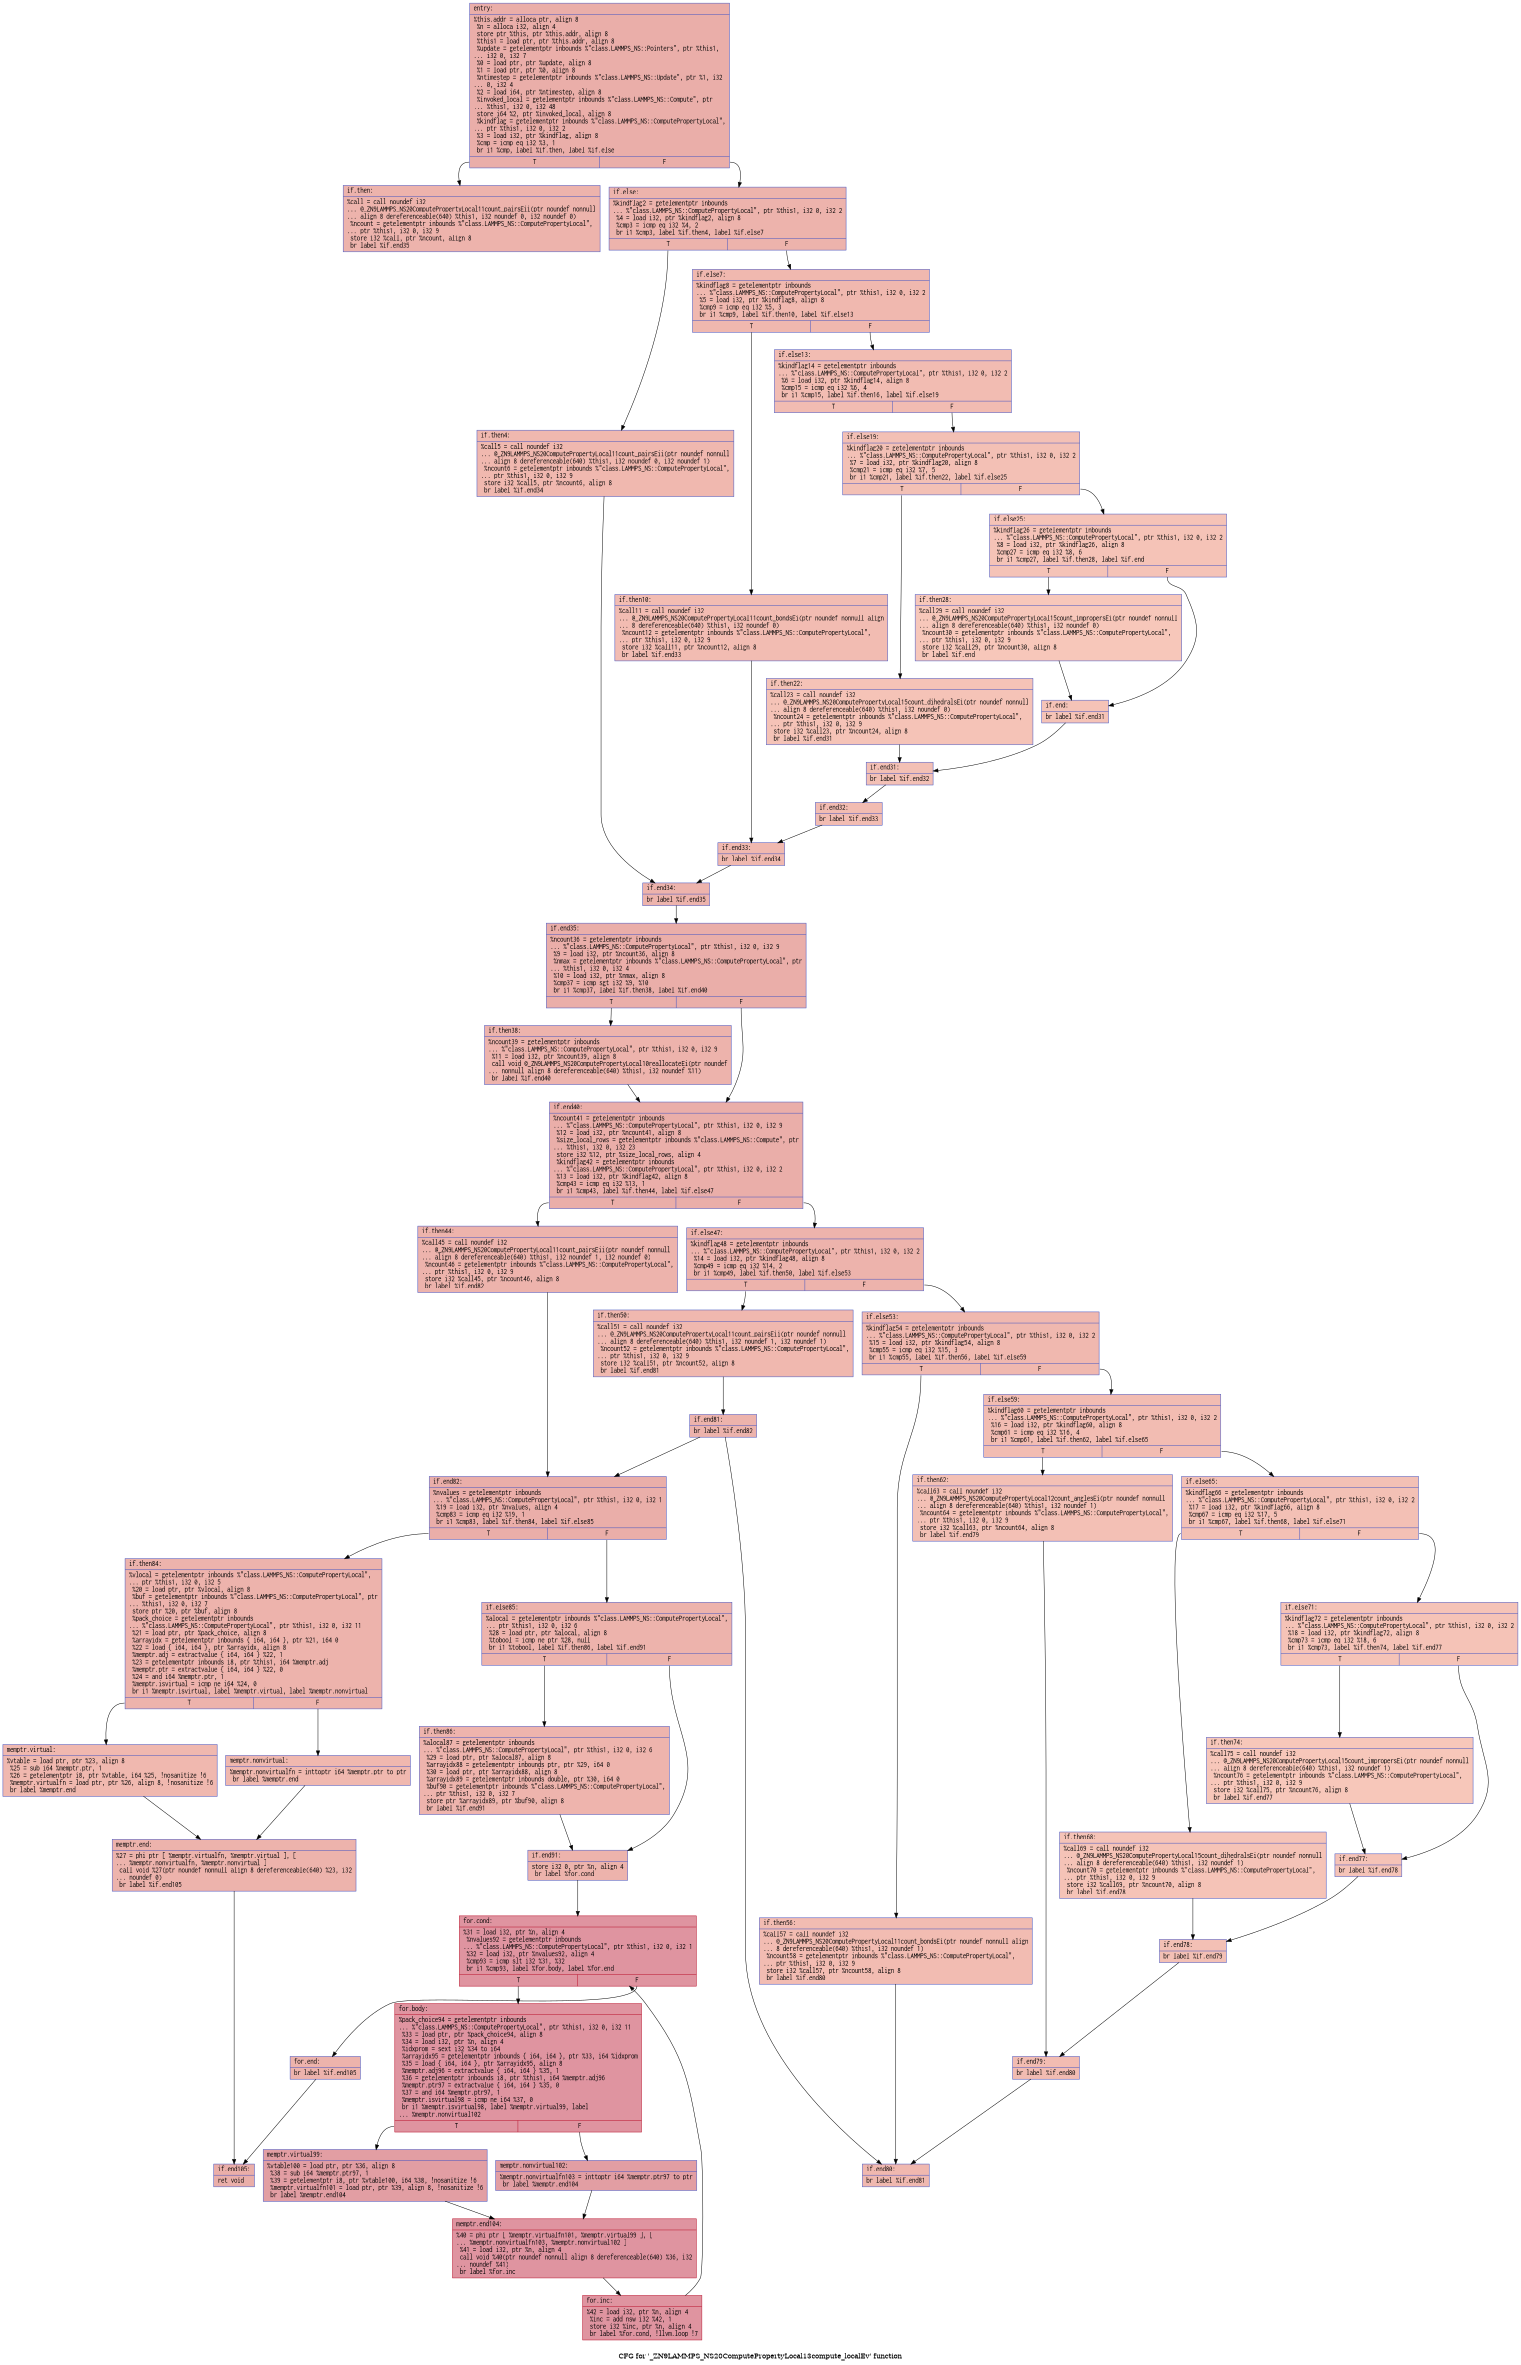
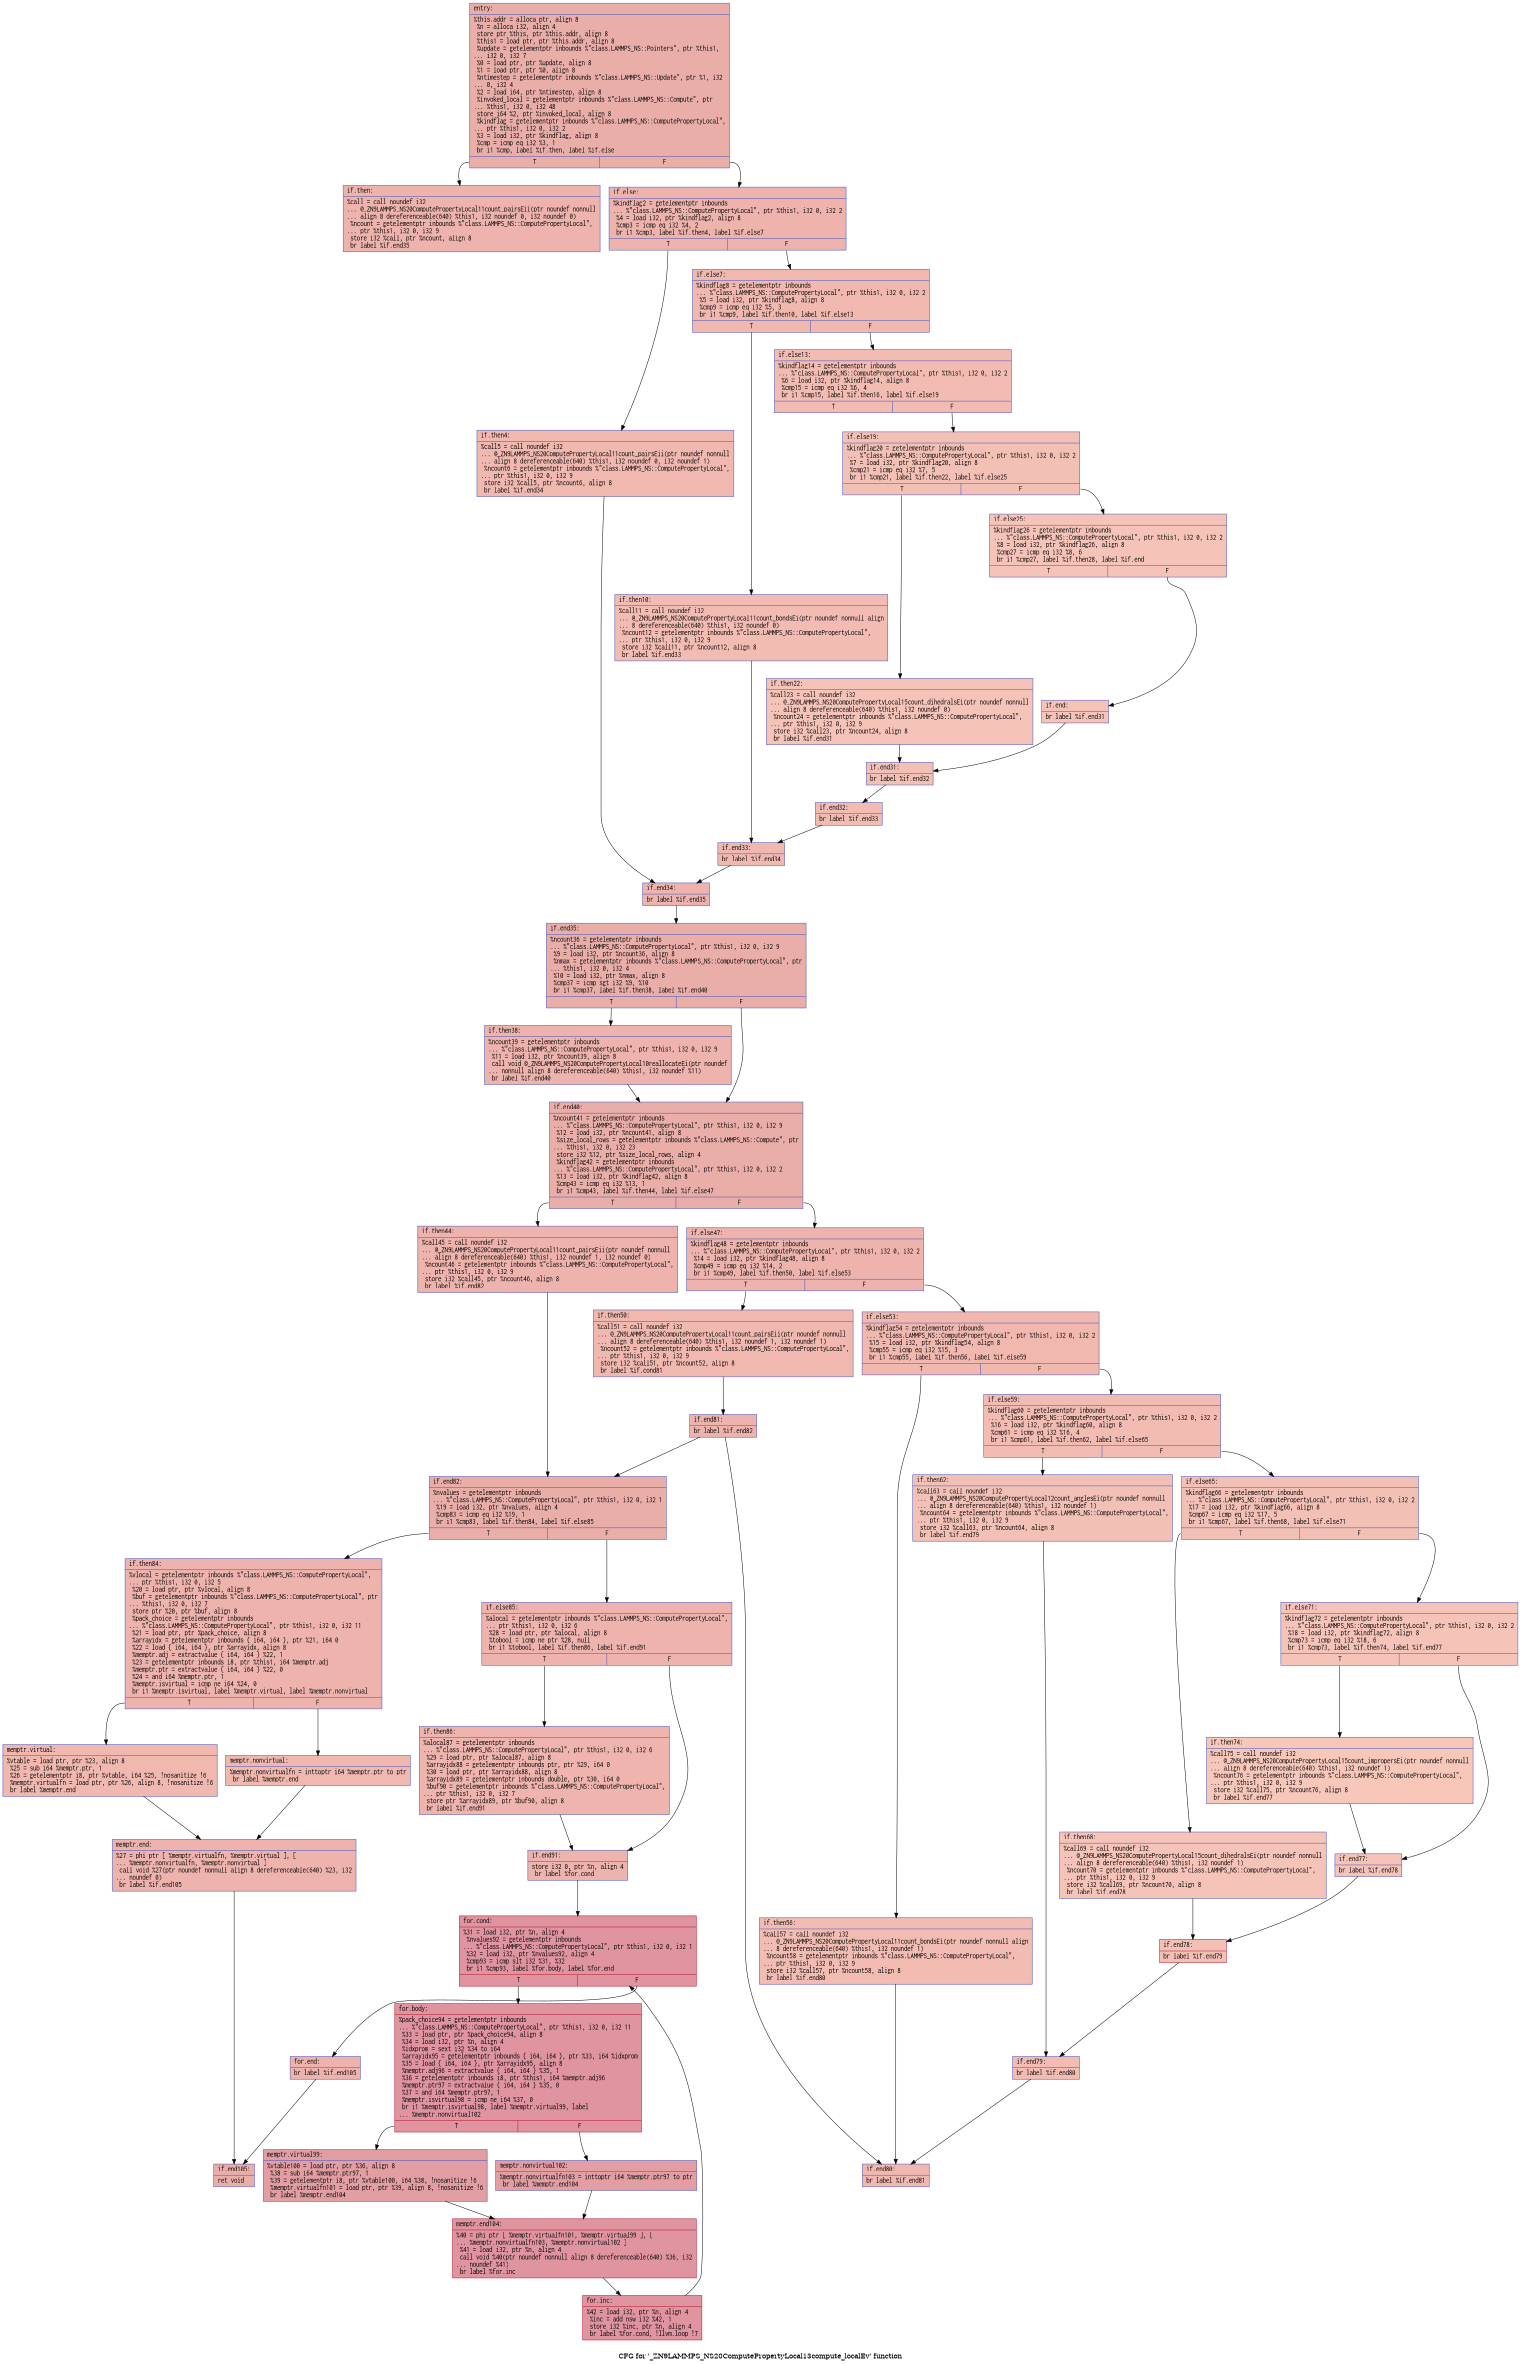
node "if.then28:": removed
node "if.then50:": text "br label %if.end81" -> "br label %if.cond81"
node "if.end78:": color #3d50c3ff -> #b70d28ff
